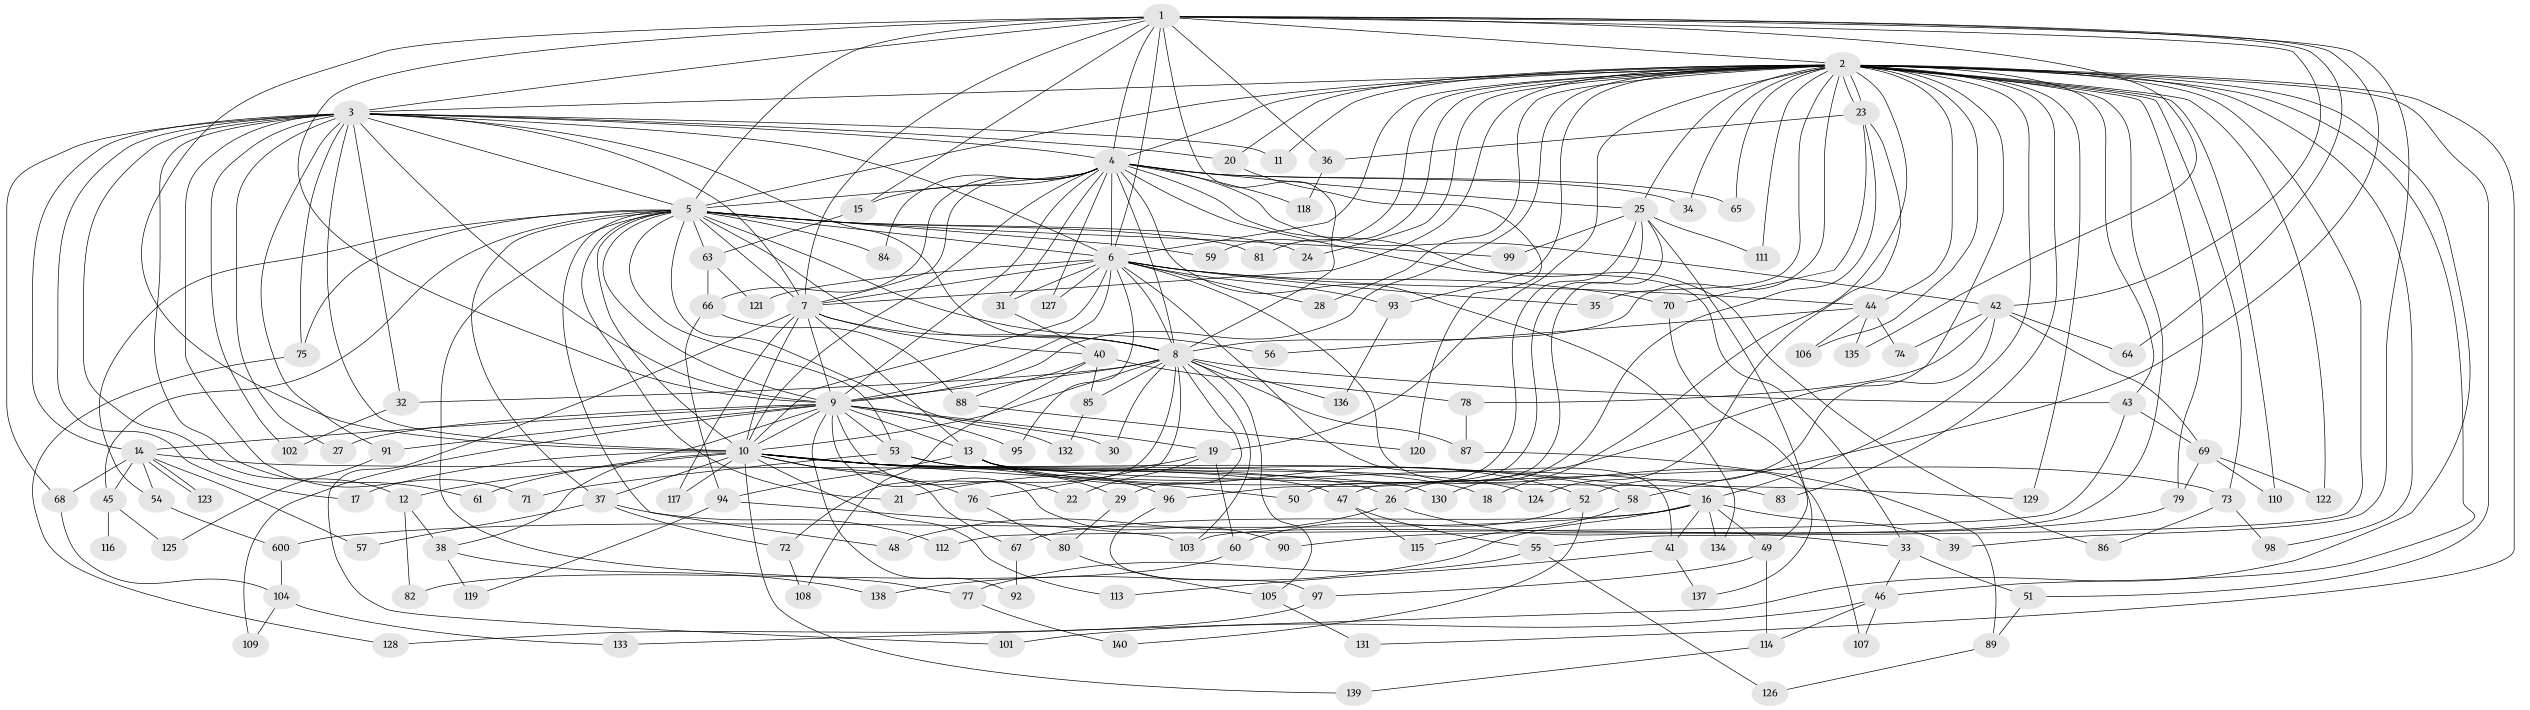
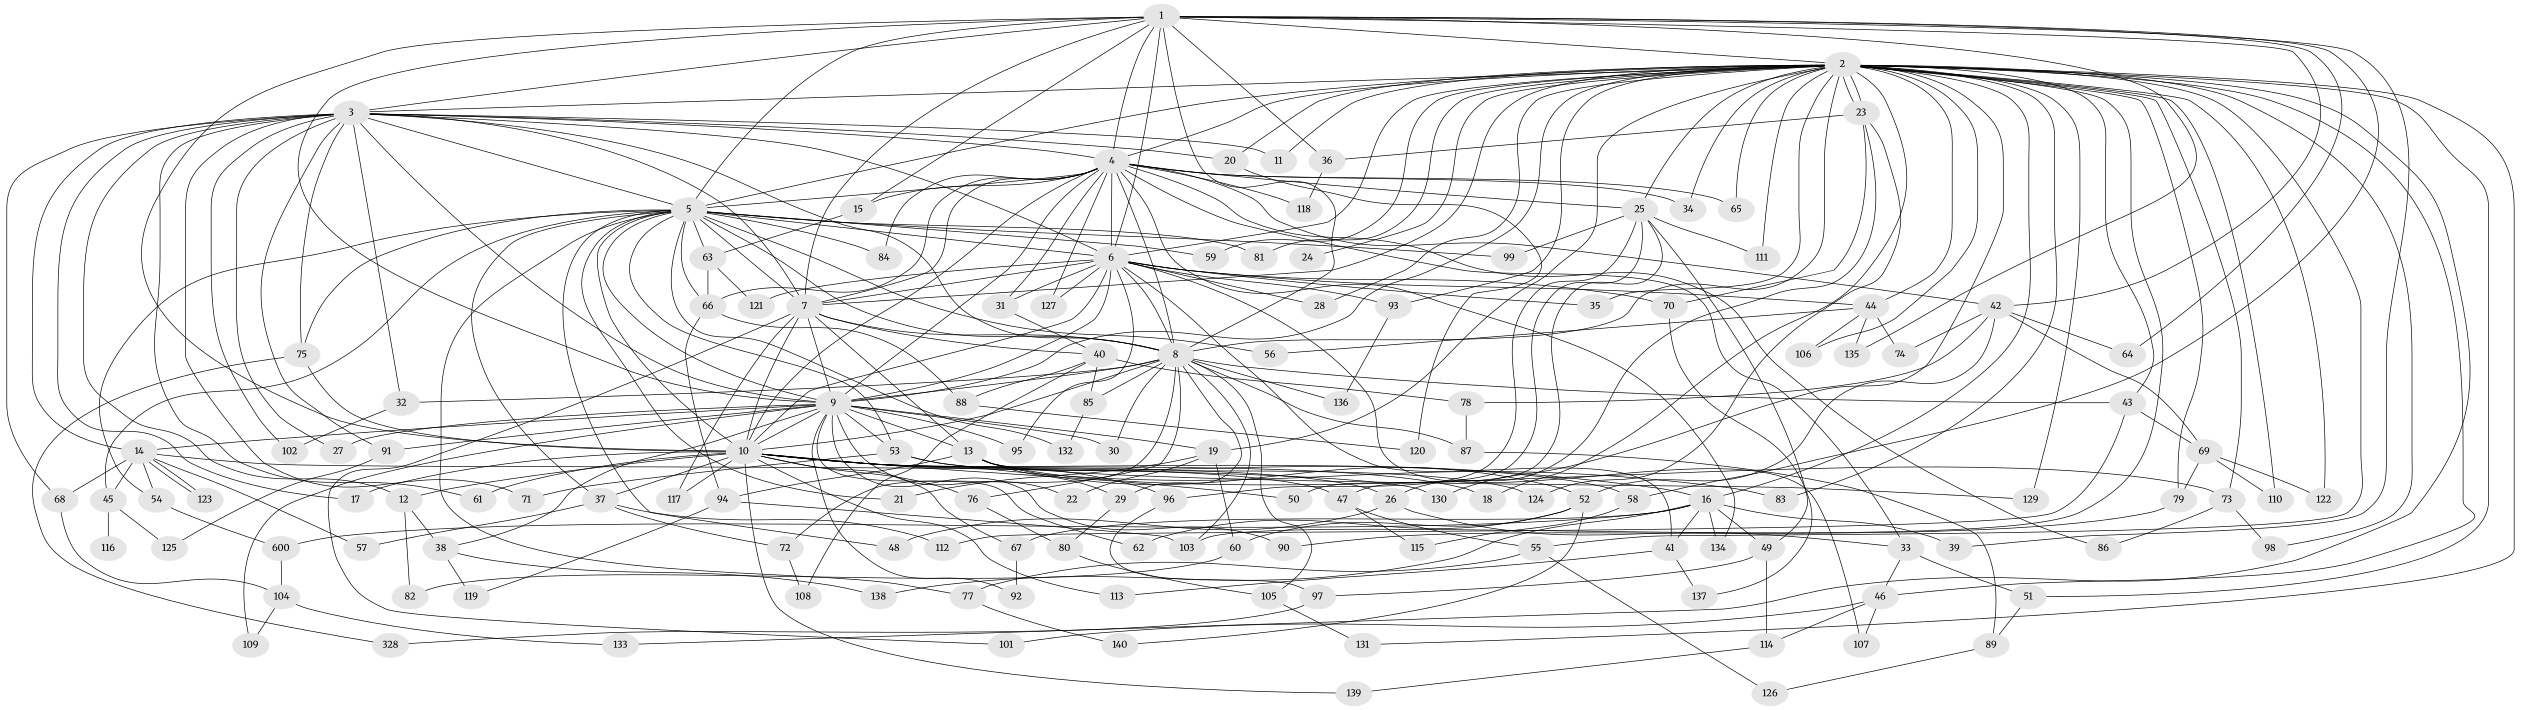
edge "5" -- "24": now "5" -- "66"
edge "3" -- "10": now "75" -- "10"
node "62": added
node "128": label "128" -> "328"
